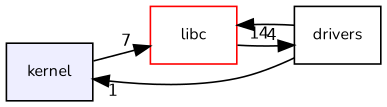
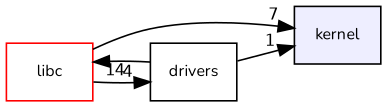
edge "kernel" -> "libc": reversed
